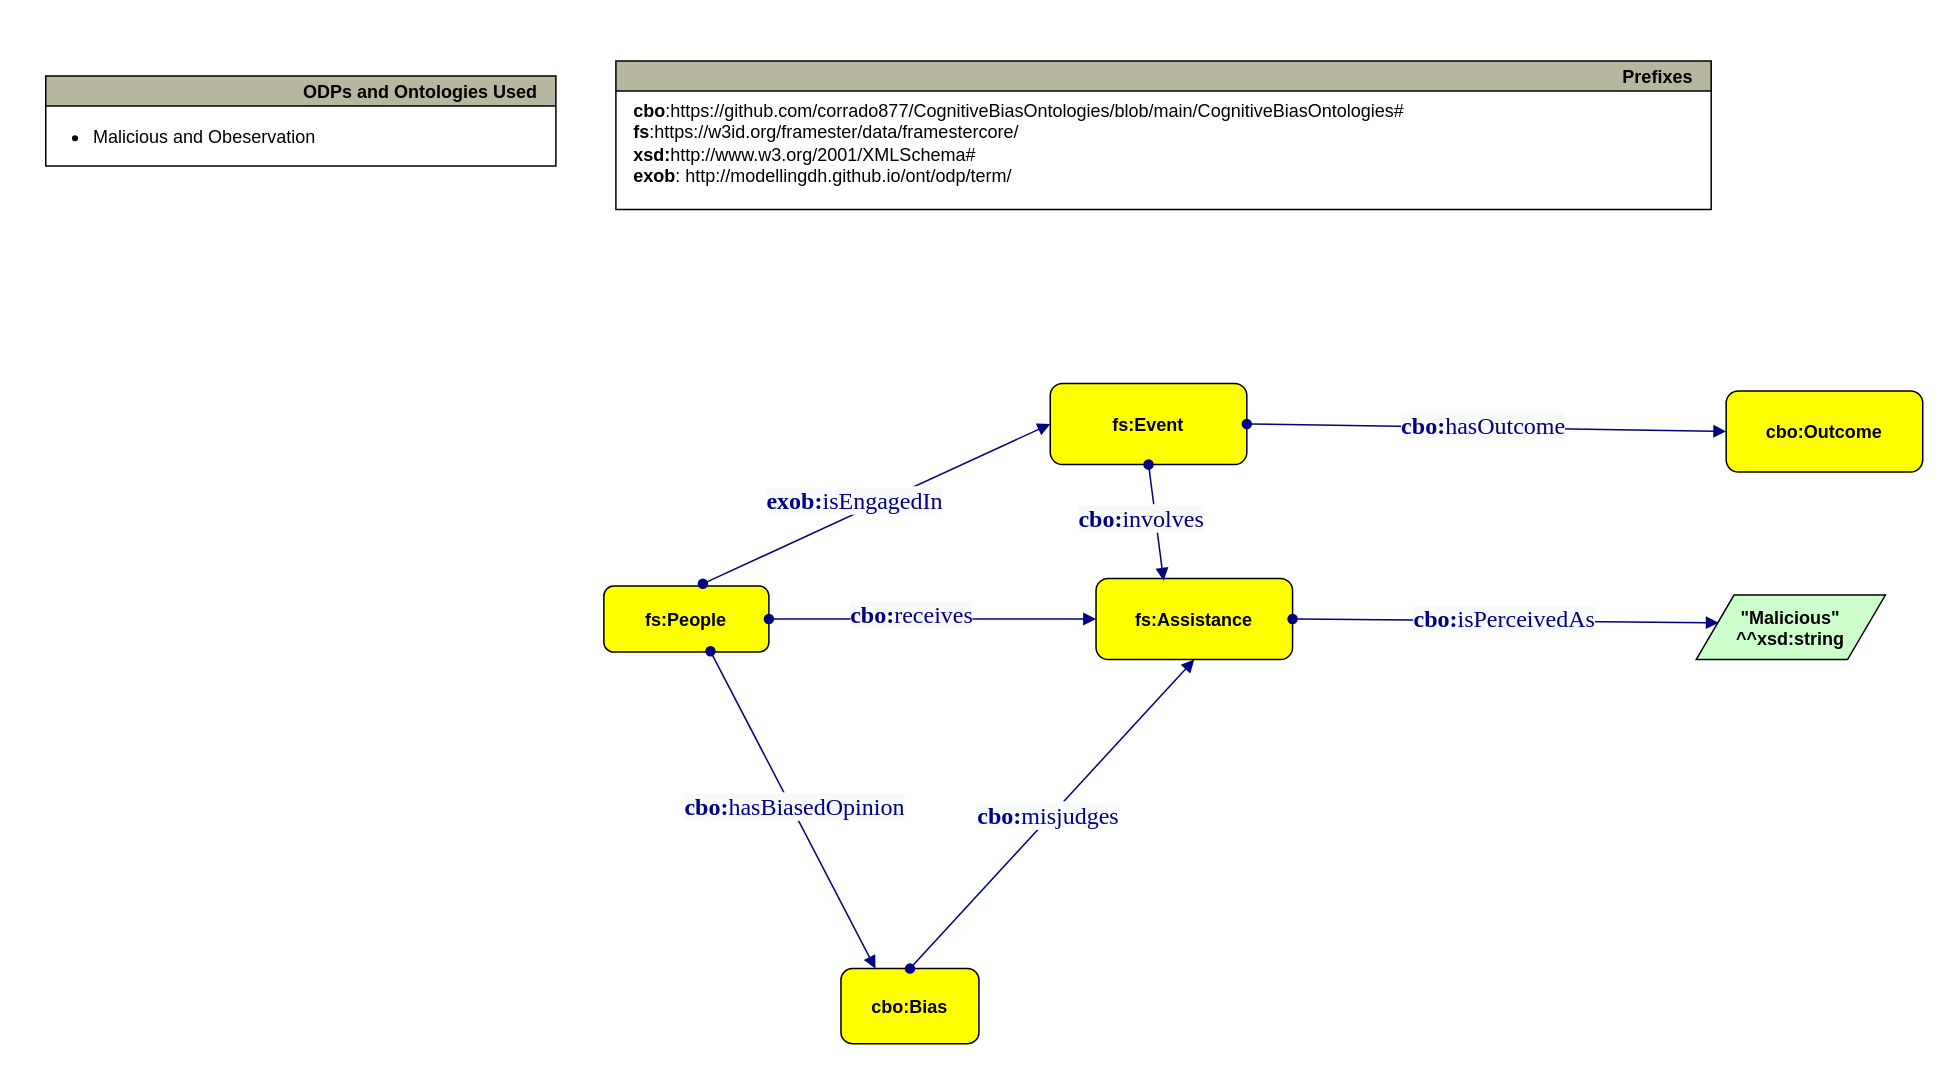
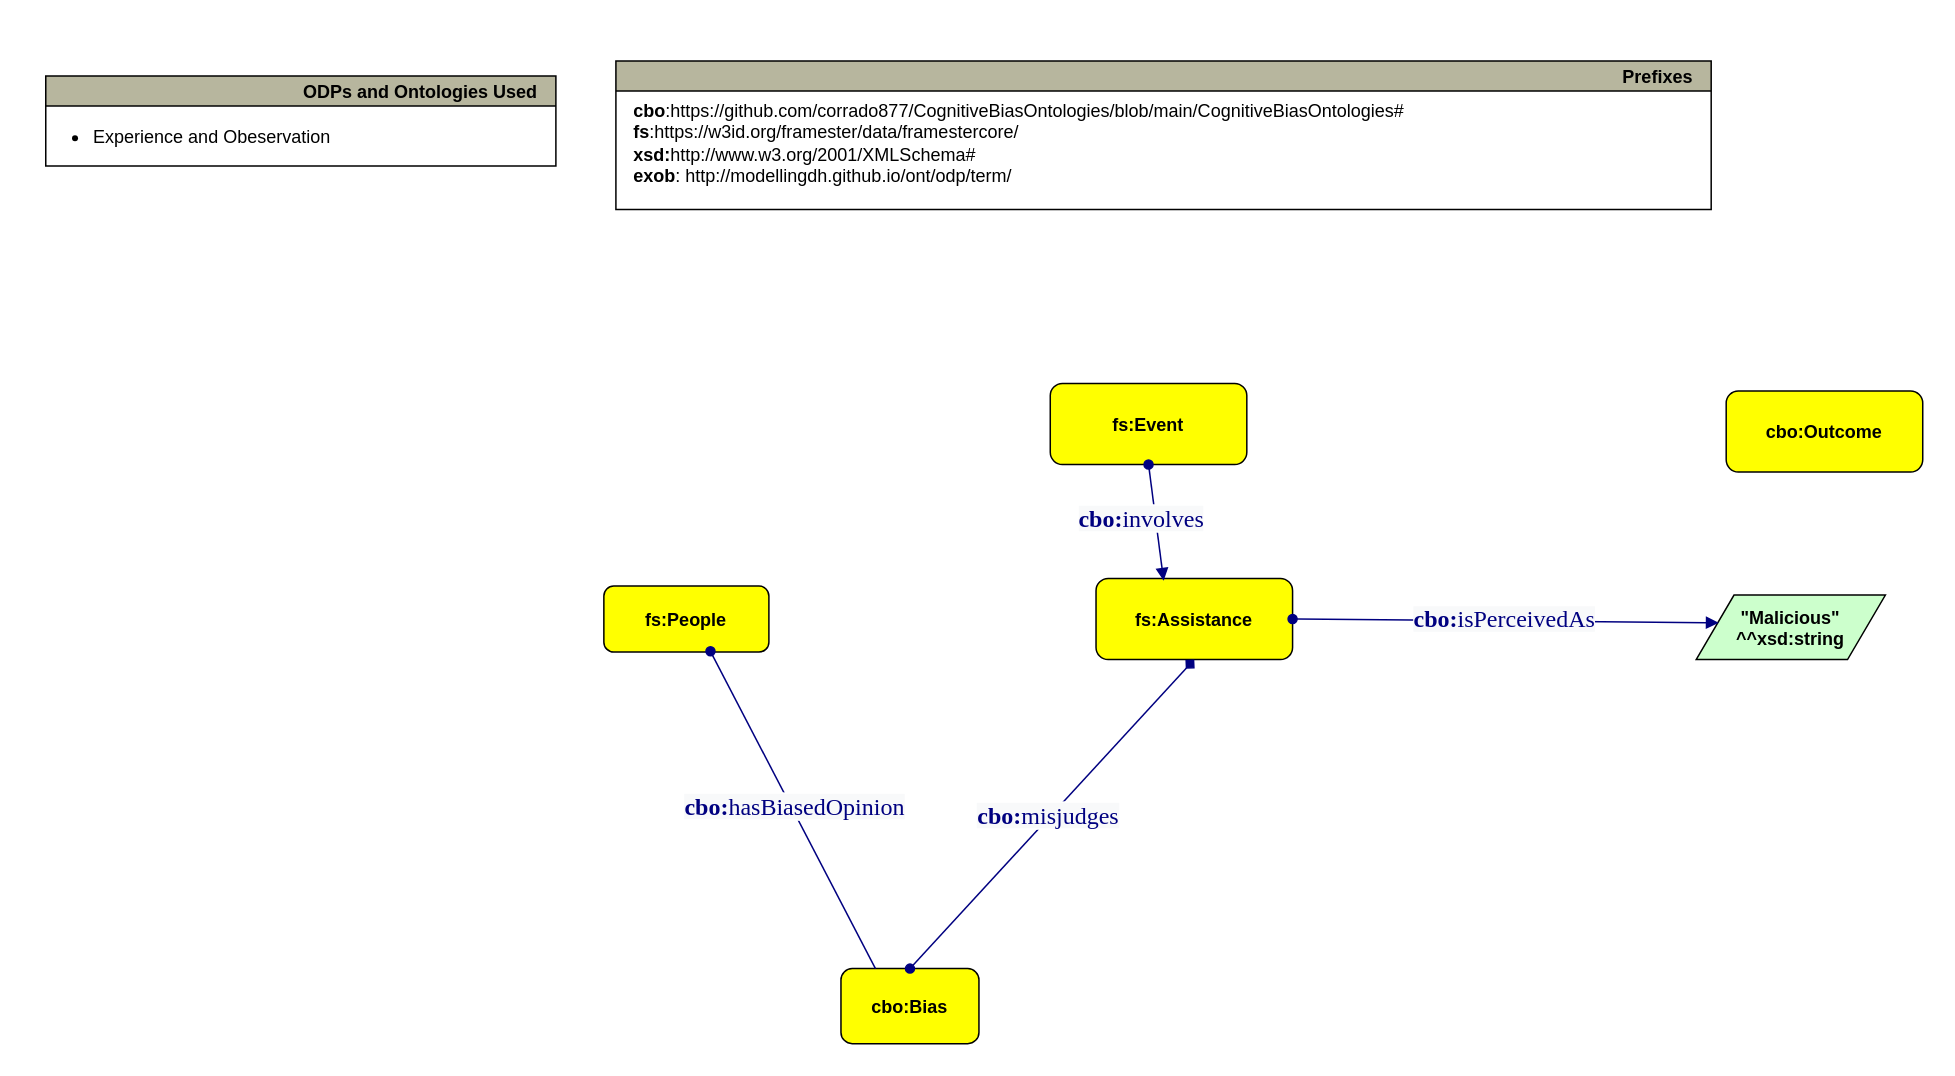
node "Malicious and Obeservation": label "Malicious and Obeservation" -> "Experience and Obeservation"
edge "fs:Event" -- "cbo:Outcome": removed, label "cbo:hasOutcome"
edge "fs:Event" -- "fs:People": removed, label "exob:isEngagedIn"
edge "fs:People" -- "fs:Assistance": removed, label "cbo:receives"
edge "fs:Assistance" -- "cbo:Bias": arrowhead block -> diamond
edge "fs:People" -- "cbo:Bias": arrowhead block -> none
